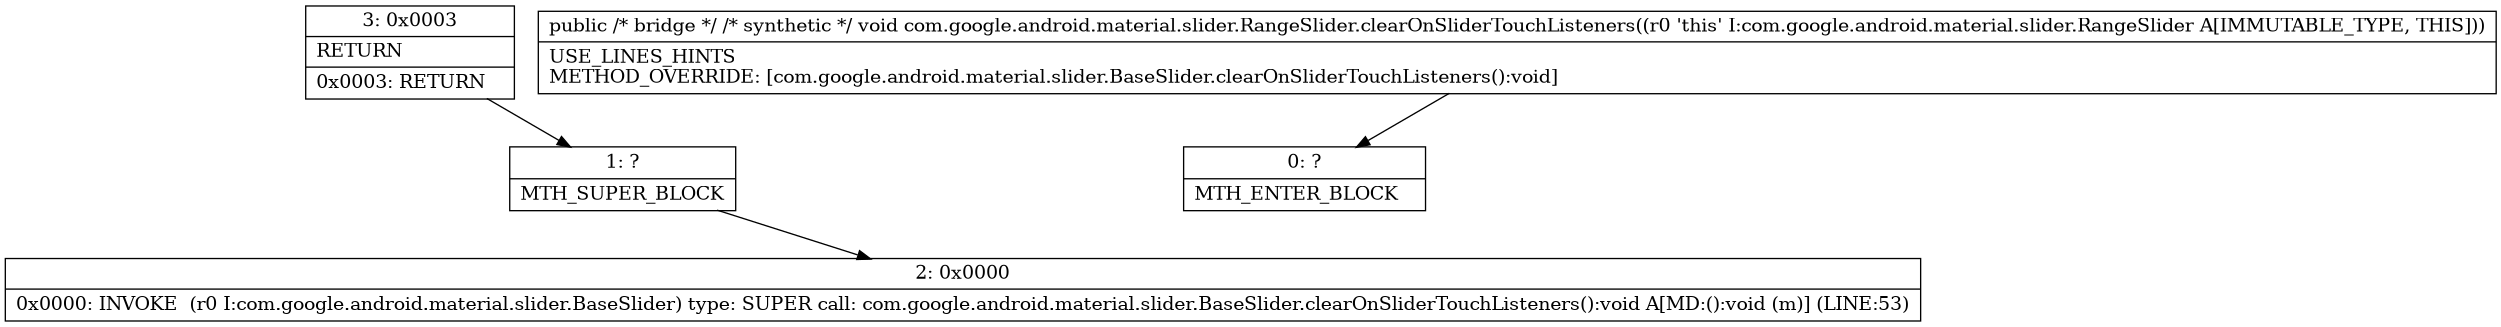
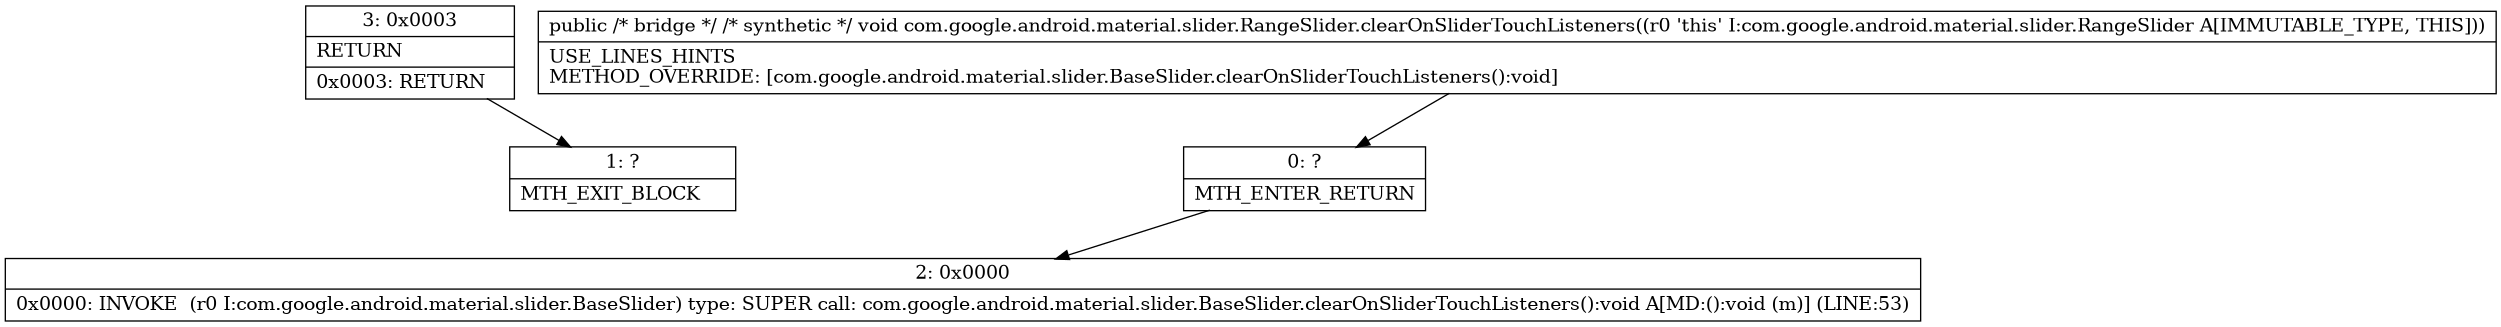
node "1: ?": text "MTH_SUPER_BLOCK" -> "MTH_EXIT_BLOCK"
node "0: ?": text "MTH_ENTER_BLOCK" -> "MTH_ENTER_RETURN"
edge "1: ?" -> "2: 0x0000": now "0: ?" -> "2: 0x0000"
